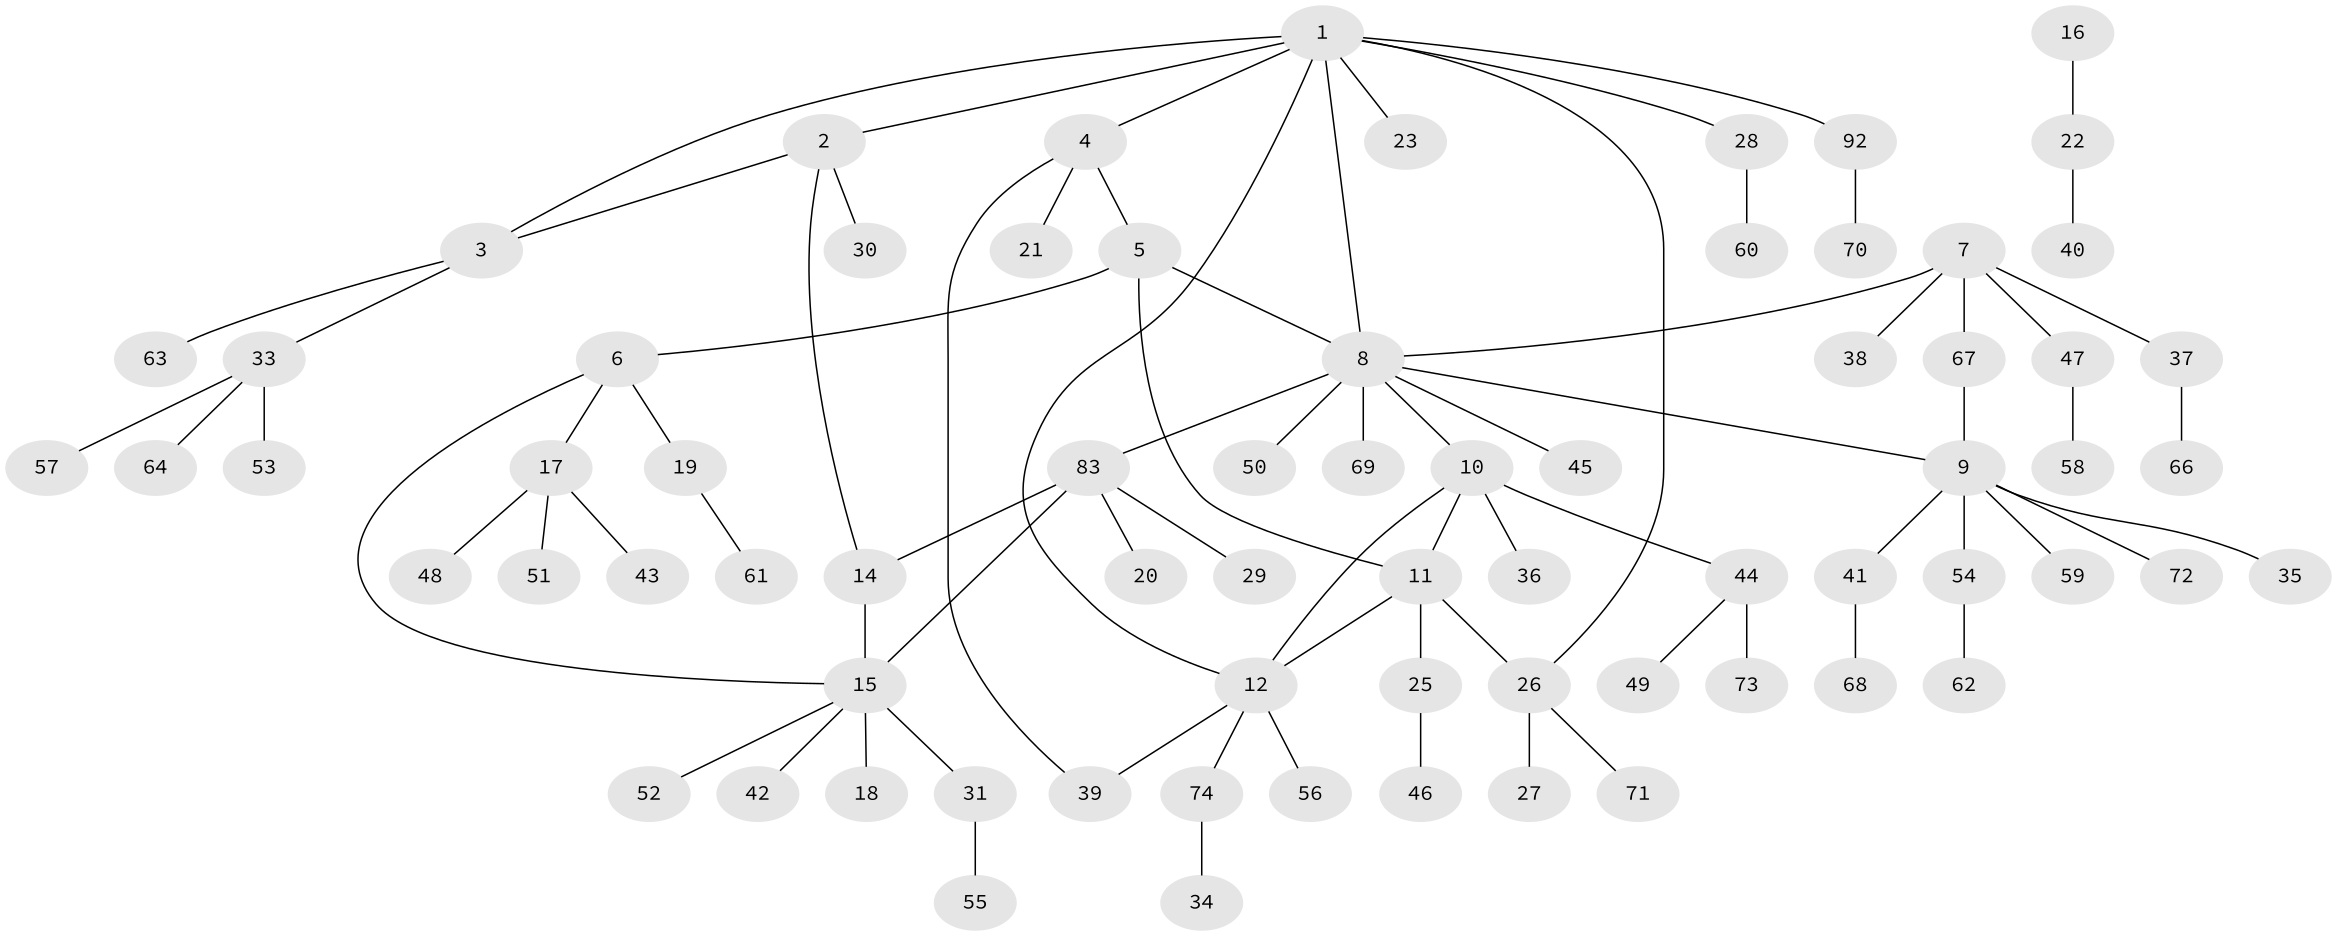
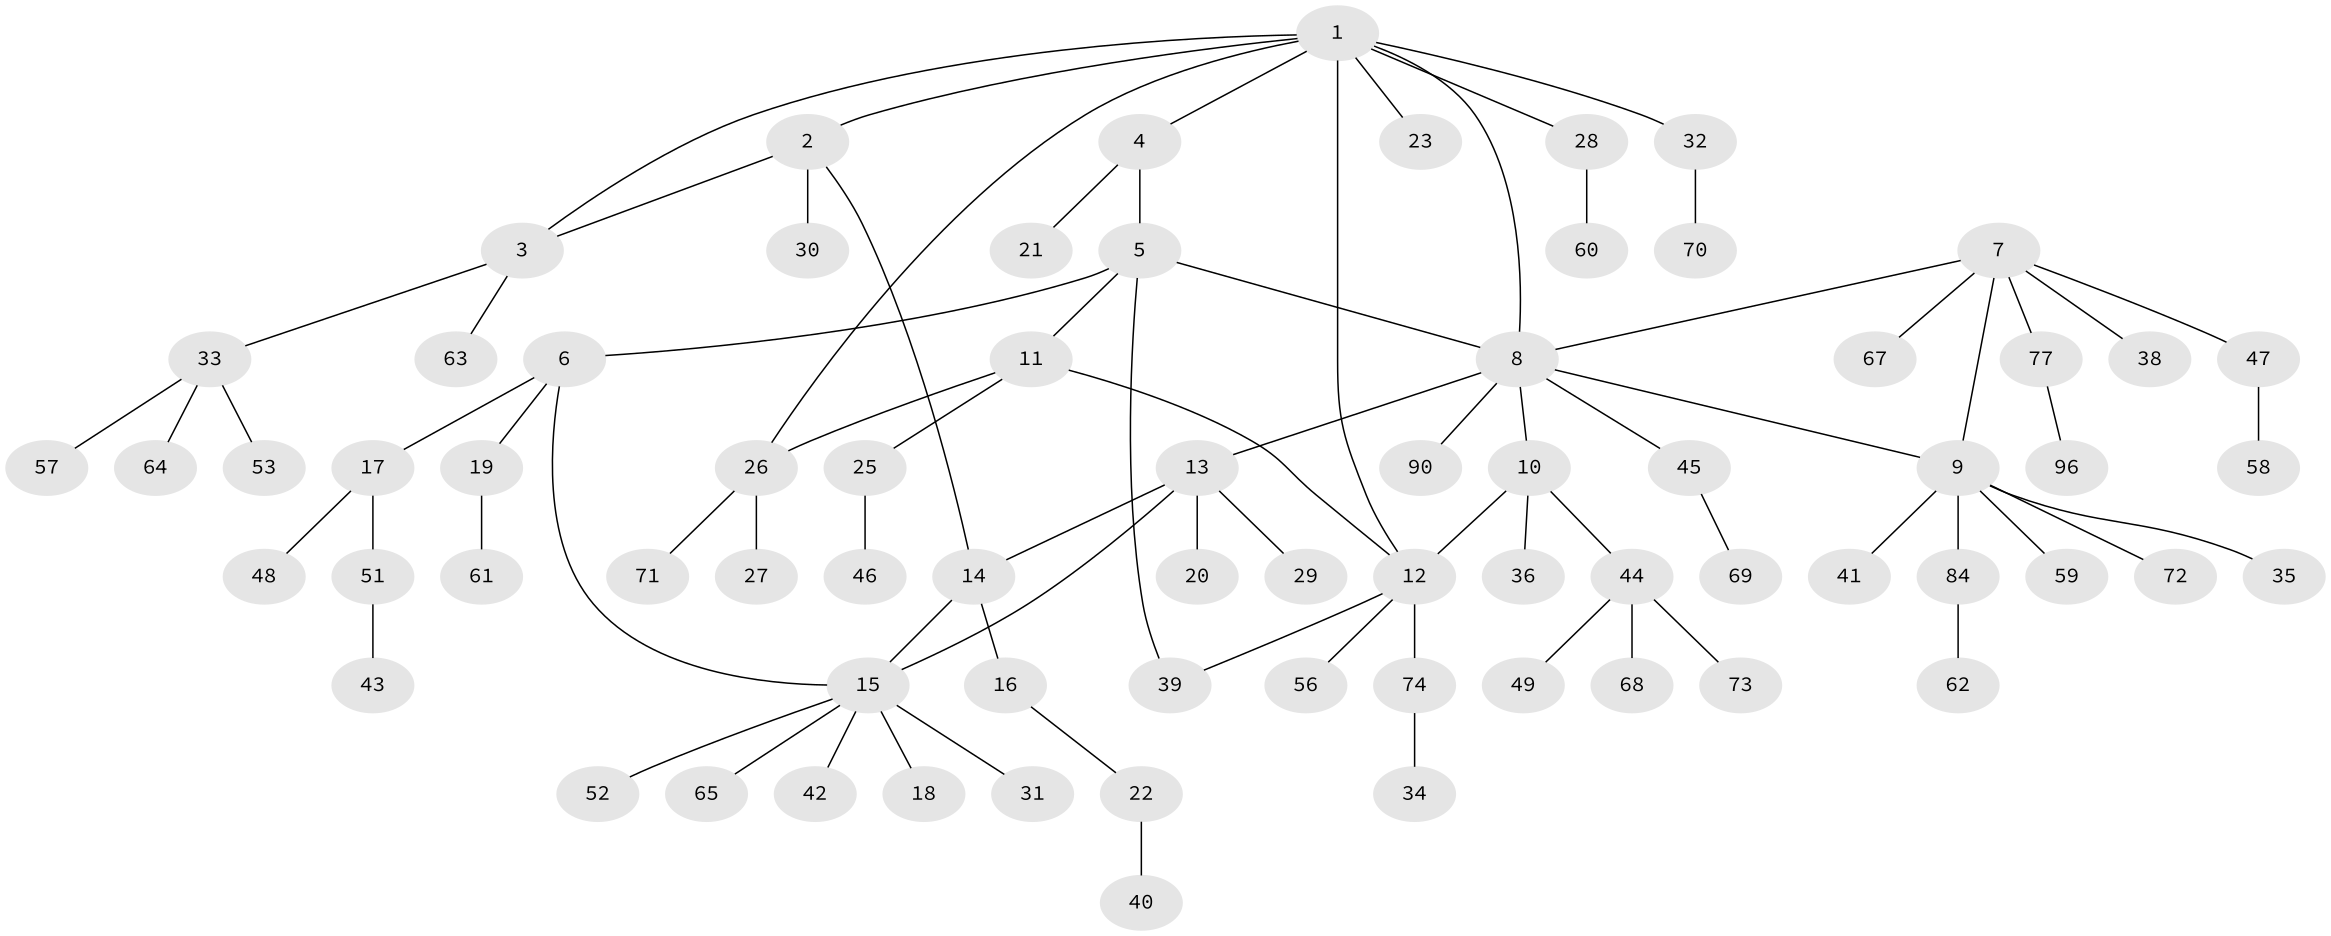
node "92": label "92" -> "32"
node "37": label "37" -> "77"
edge "8" -- "69": now "45" -- "69"
edge "67" -- "9": now "7" -- "9"
edge "4" -- "39": now "5" -- "39"
node "83": label "83" -> "13"
node "50": label "50" -> "90"
node "66": label "66" -> "96"
edge "17" -- "43": now "51" -- "43"
edge "10" -- "11": removed
node "54": label "54" -> "84"
edge "41" -- "68": now "44" -- "68"
edge "14" -- "16": added
node "65": added
node "55": removed
